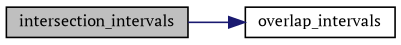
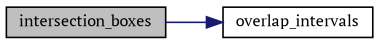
node "intersection_intervals": label "intersection_intervals" -> "intersection_boxes"
